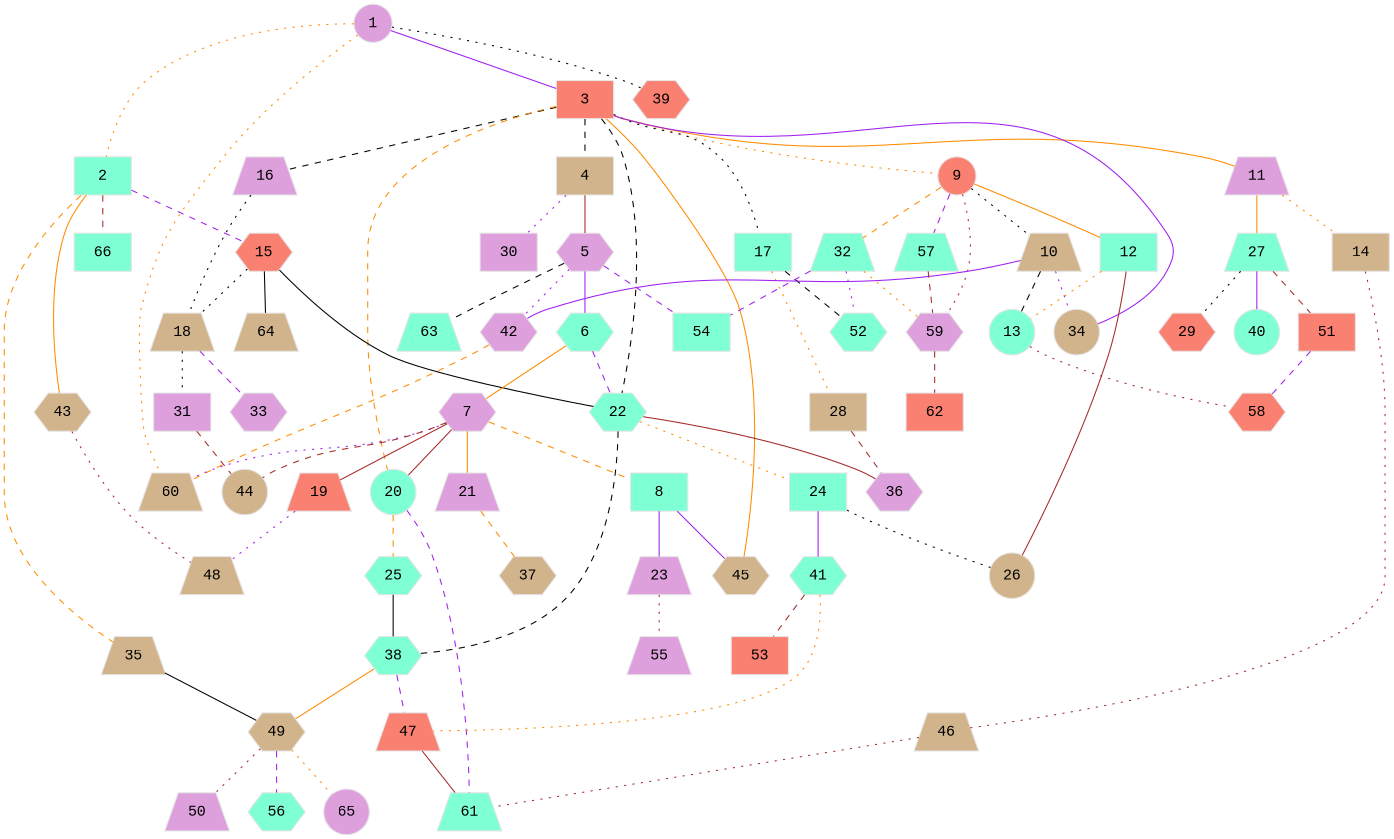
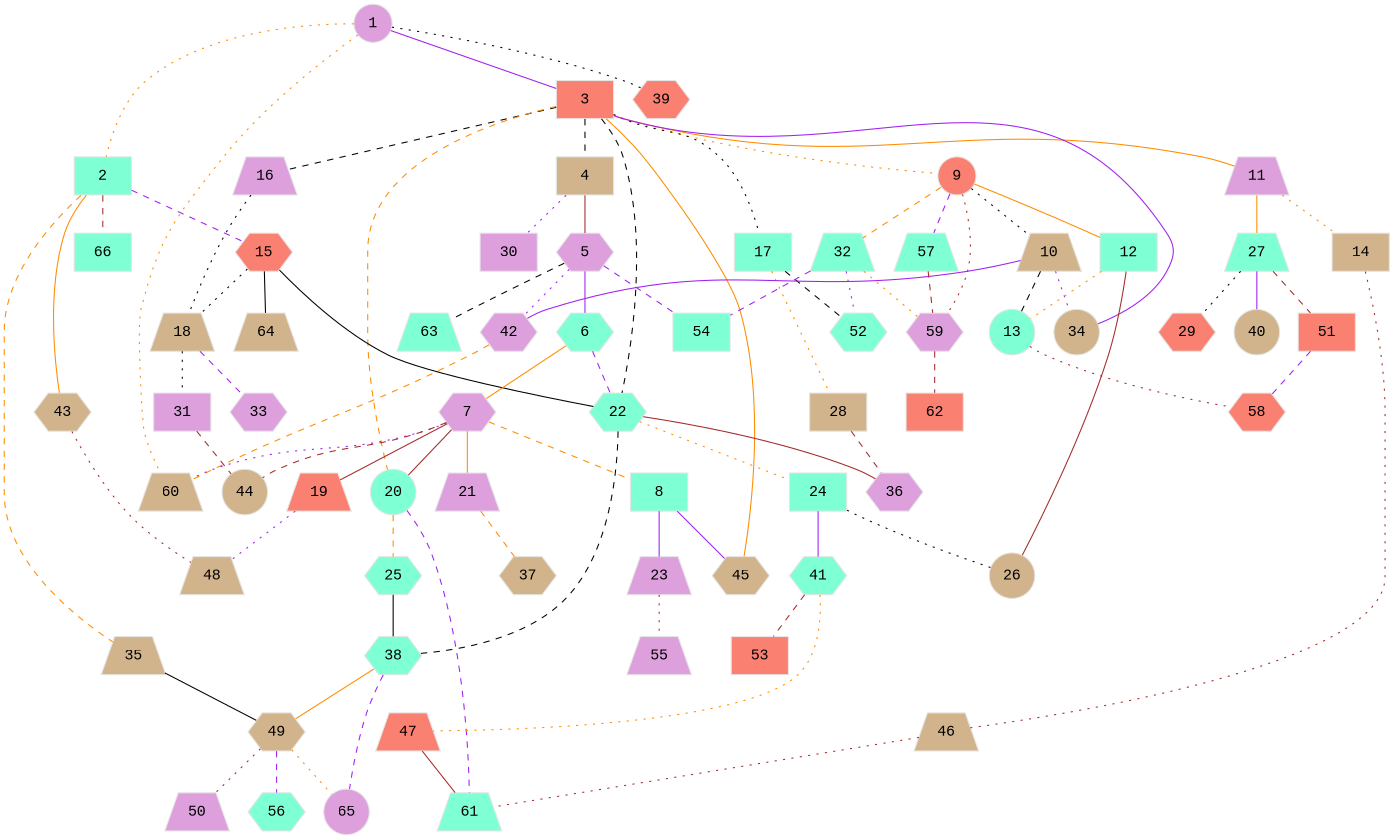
node "40": fillcolor aquamarine -> tan
edge "38" -- "47": now "38" -- "65"
